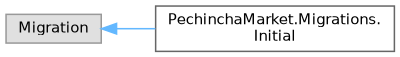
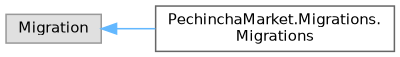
node "PechinchaMarket.Migrations. Initial": label "PechinchaMarket.Migrations. Initial" -> "PechinchaMarket.Migrations. Migrations"
